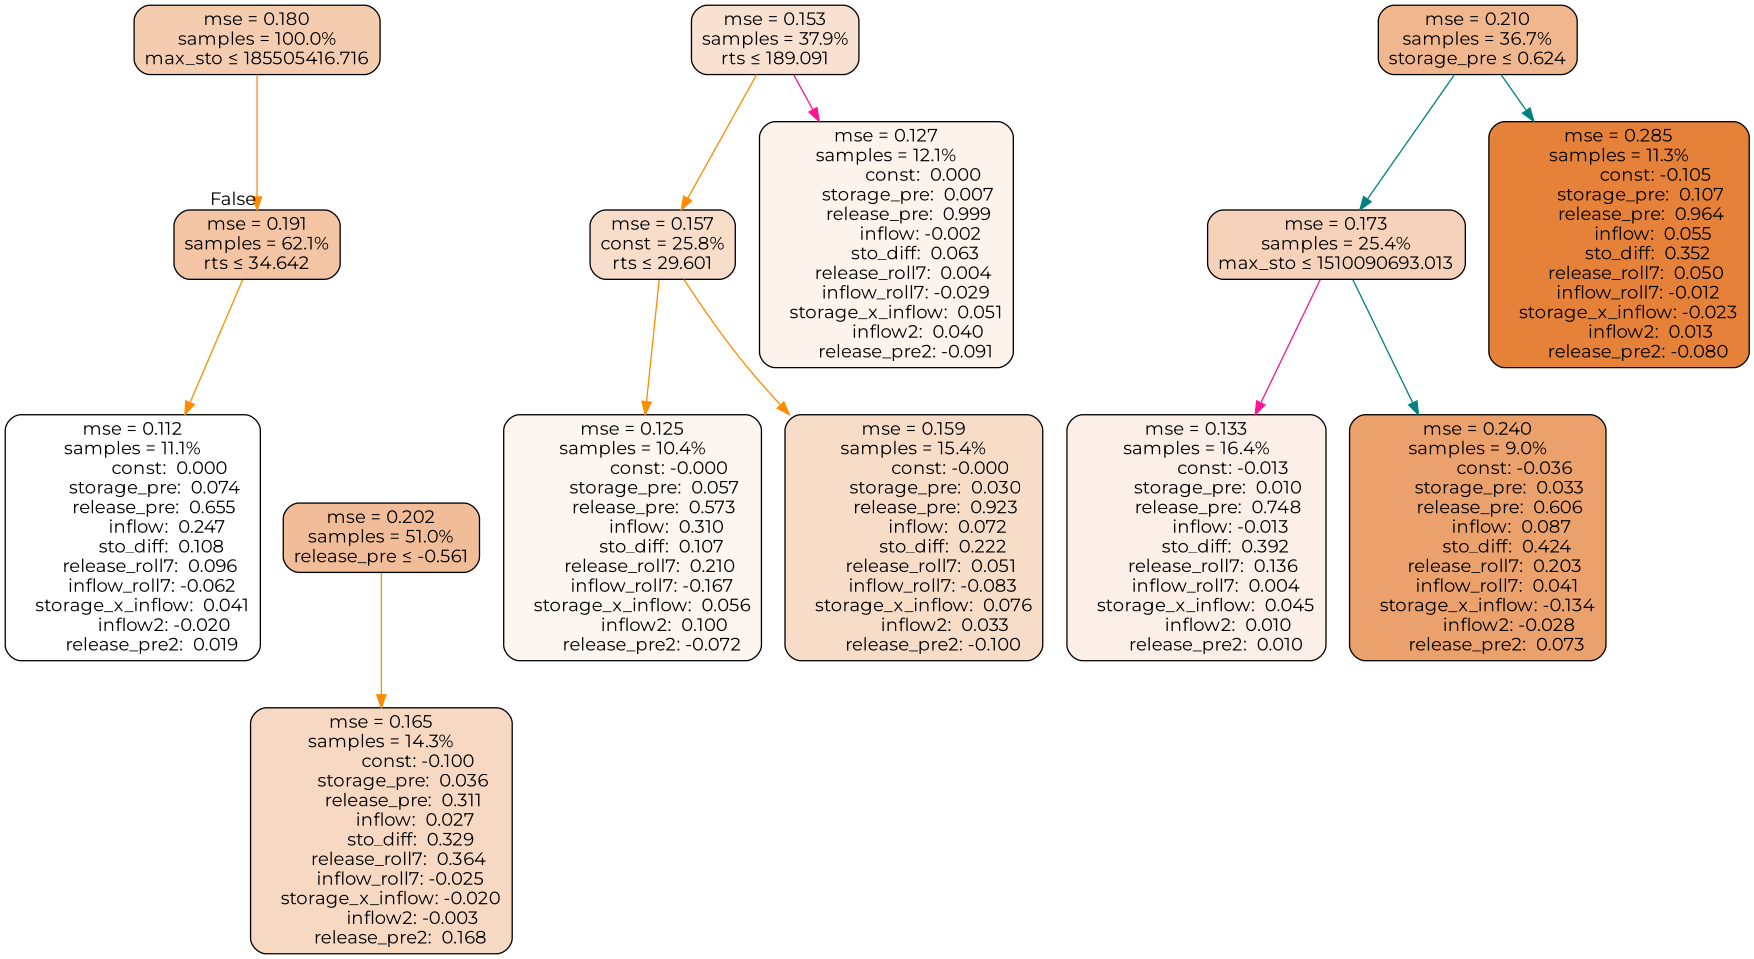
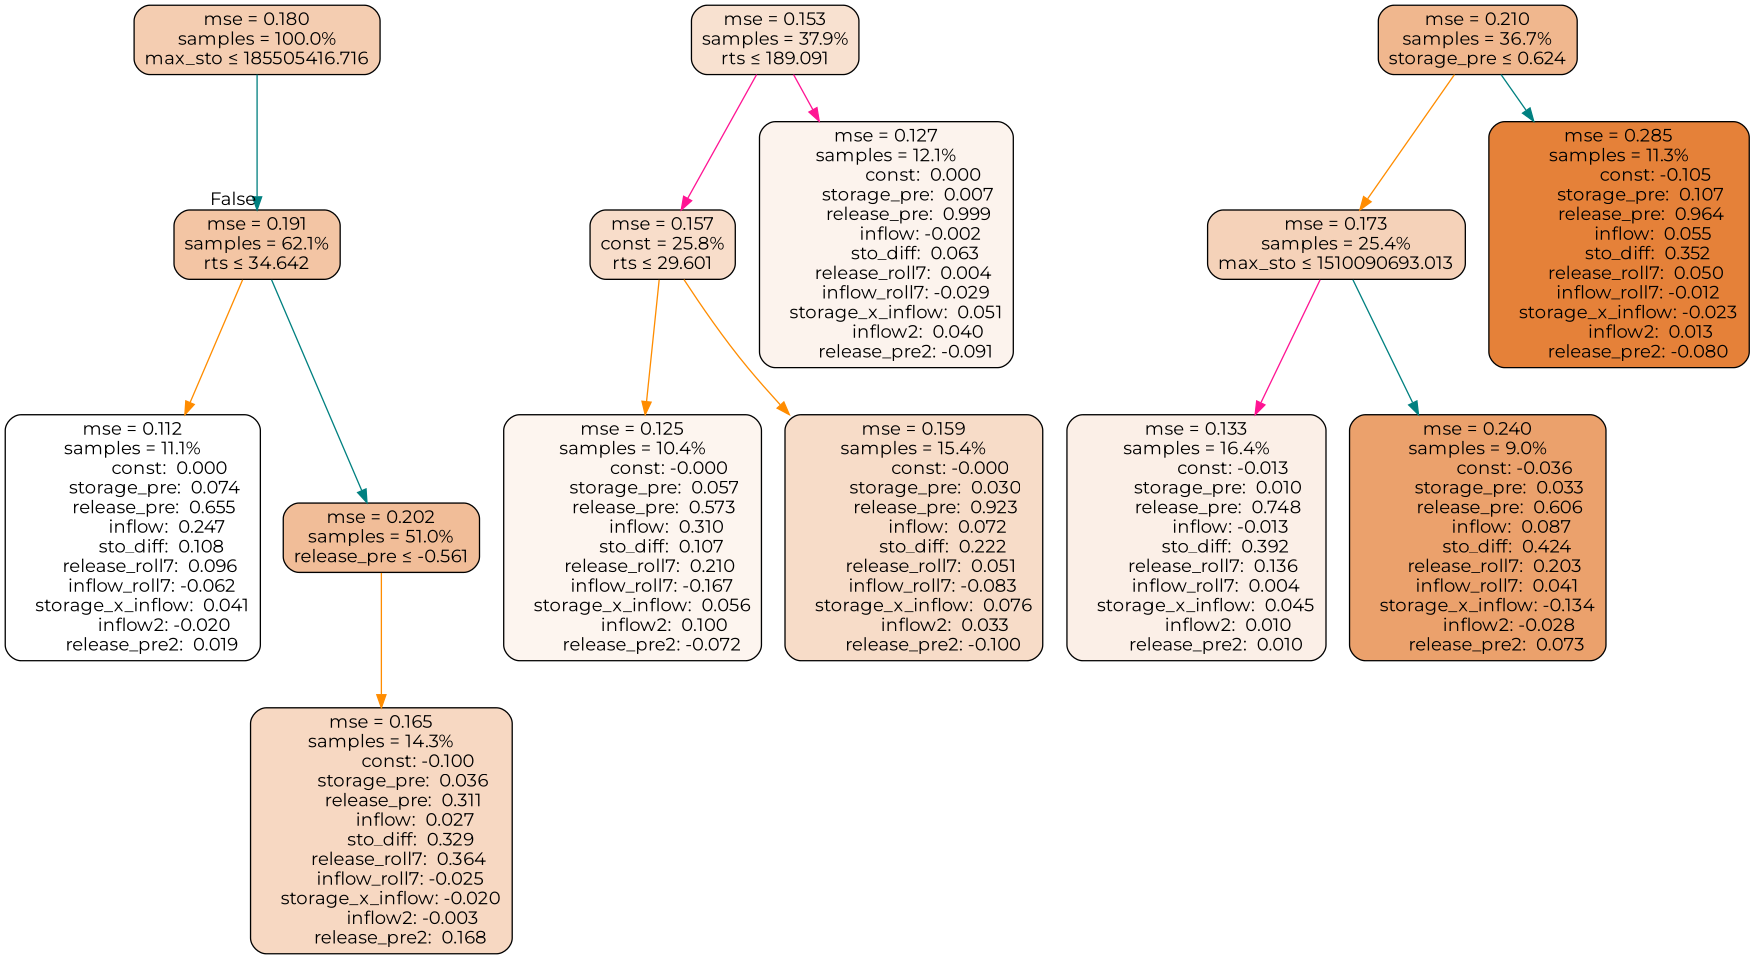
edge "mse = 0.180 samples = 100.0% max_sto ≤ 185505416.716" -> "mse = 0.191 samples = 62.1% rts ≤ 34.642": color darkorange -> teal
edge "mse = 0.153 samples = 37.9% rts ≤ 189.091" -> "mse = 0.157 const = 25.8% rts ≤ 29.601": color darkorange -> deeppink
edge "mse = 0.210 samples = 36.7% storage_pre ≤ 0.624" -> "mse = 0.173 samples = 25.4% max_sto ≤ 1510090693.013": color teal -> darkorange
edge "mse = 0.191 samples = 62.1% rts ≤ 34.642" -> "mse = 0.202 samples = 51.0% release_pre ≤ -0.561": added
